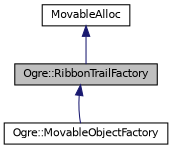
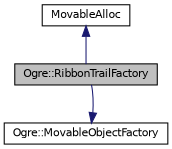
edge "Ogre::MovableObjectFactory" -> "Ogre::RibbonTrailFactory": reversed
